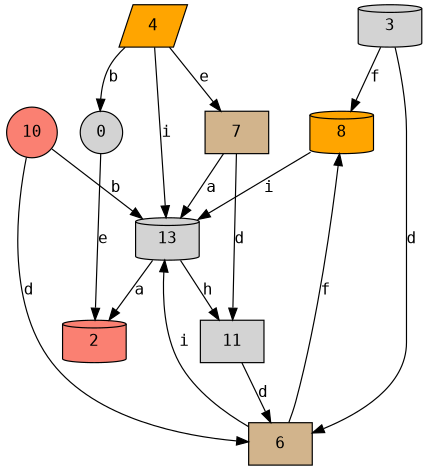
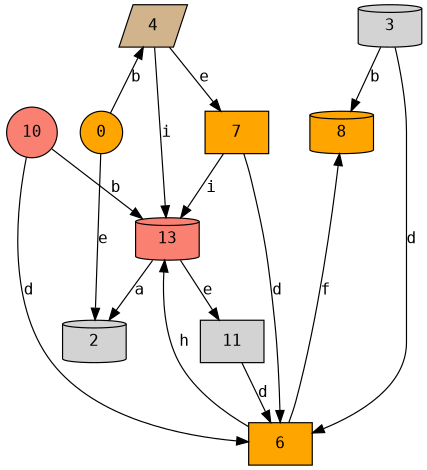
node "4": fillcolor orange -> tan
edge "4" -> "0": reversed
edge "3" -> "8": label "f" -> "b"
node "0": fillcolor lightgrey -> orange
node "7": fillcolor tan -> orange
edge "8" -> "13": removed, label "i"
edge "7" -> "13": label "a" -> "i"
edge "7" -> "11": now "7" -> "6"
node "13": fillcolor lightgrey -> salmon
edge "13" -> "11": label "h" -> "e"
node "2": fillcolor salmon -> lightgrey
edge "6" -> "13": label "i" -> "h"
node "6": fillcolor tan -> orange
